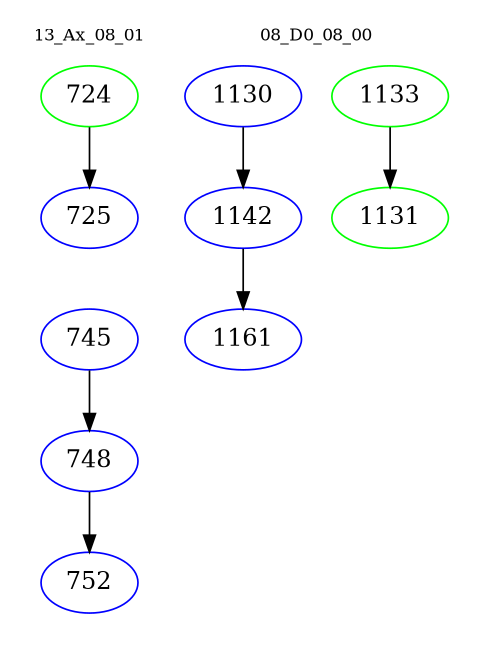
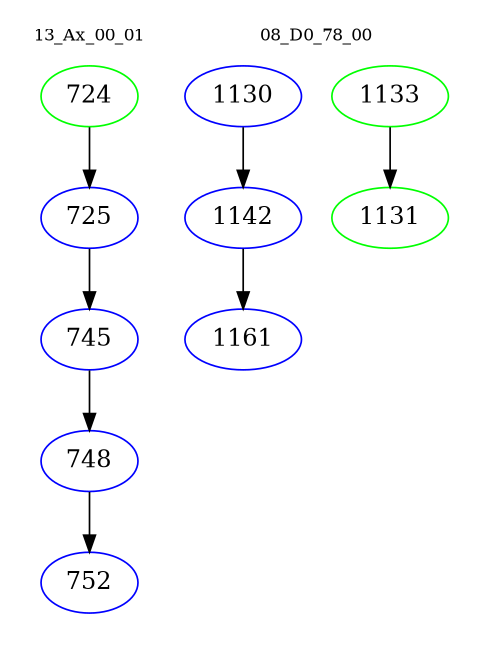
cluster "13_Ax_08_01": label "13_Ax_08_01" -> "13_Ax_00_01"
cluster "08_D0_08_00": label "08_D0_08_00" -> "08_D0_78_00"
edge "725" -> "745": added
